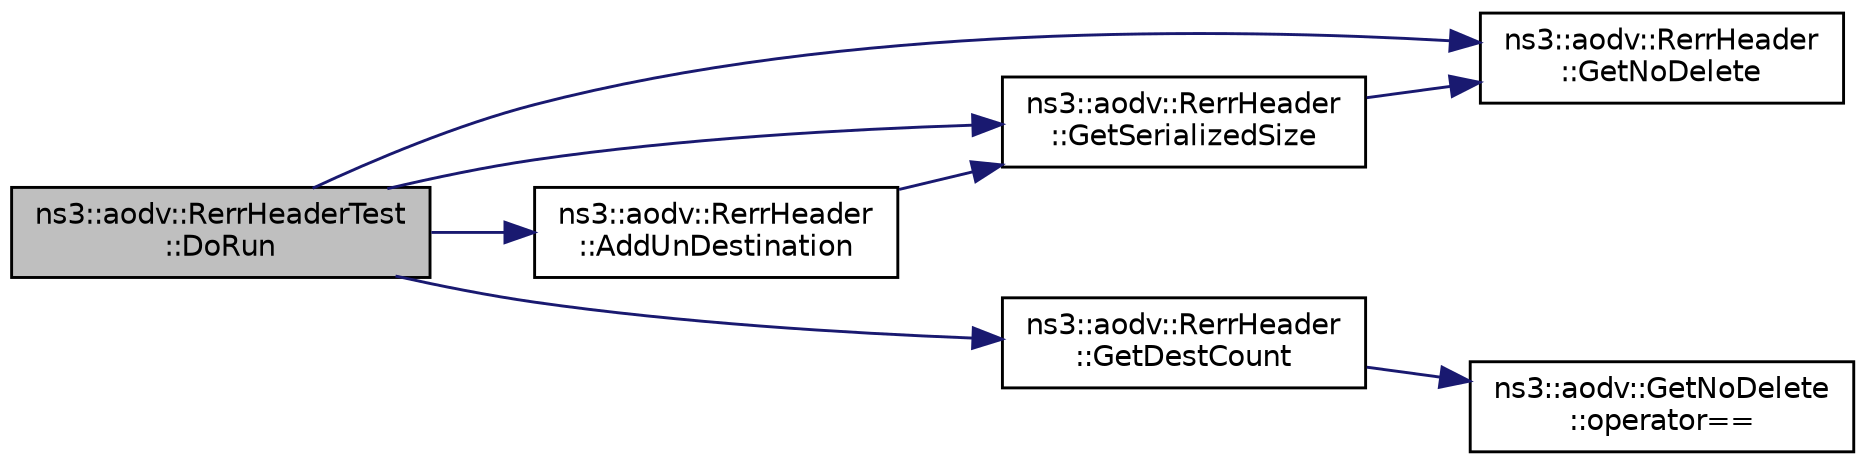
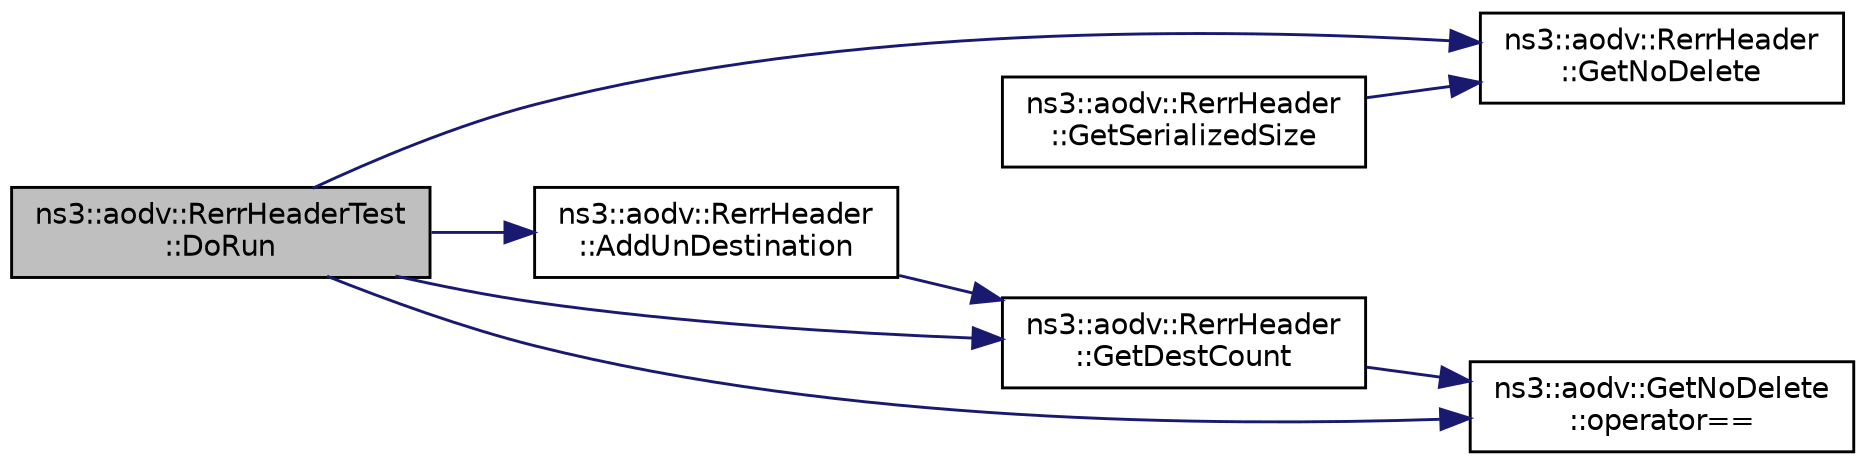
edge "ns3::aodv::RerrHeaderTest ::DoRun" -> "ns3::aodv::RerrHeader ::GetSerializedSize": now "ns3::aodv::RerrHeaderTest ::DoRun" -> "ns3::aodv::GetNoDelete ::operator=="
edge "ns3::aodv::RerrHeader ::AddUnDestination" -> "ns3::aodv::RerrHeader ::GetSerializedSize": now "ns3::aodv::RerrHeader ::AddUnDestination" -> "ns3::aodv::RerrHeader ::GetDestCount"
